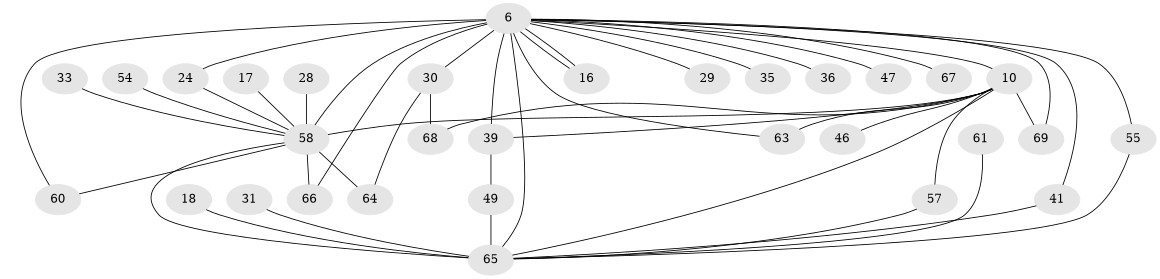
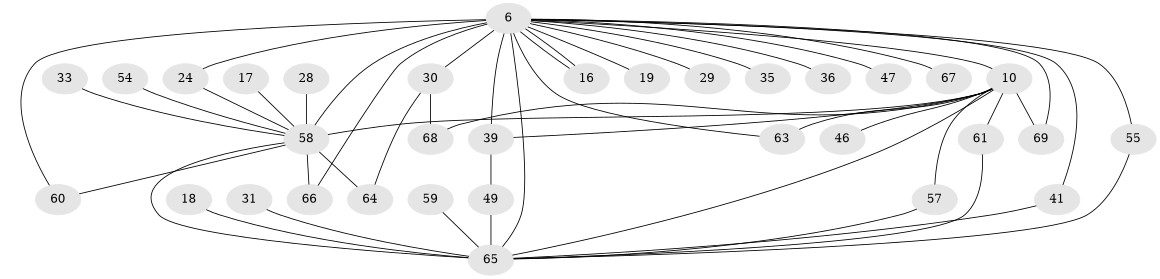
node "19": added
edge "10" -- "61": added
node "59": added
